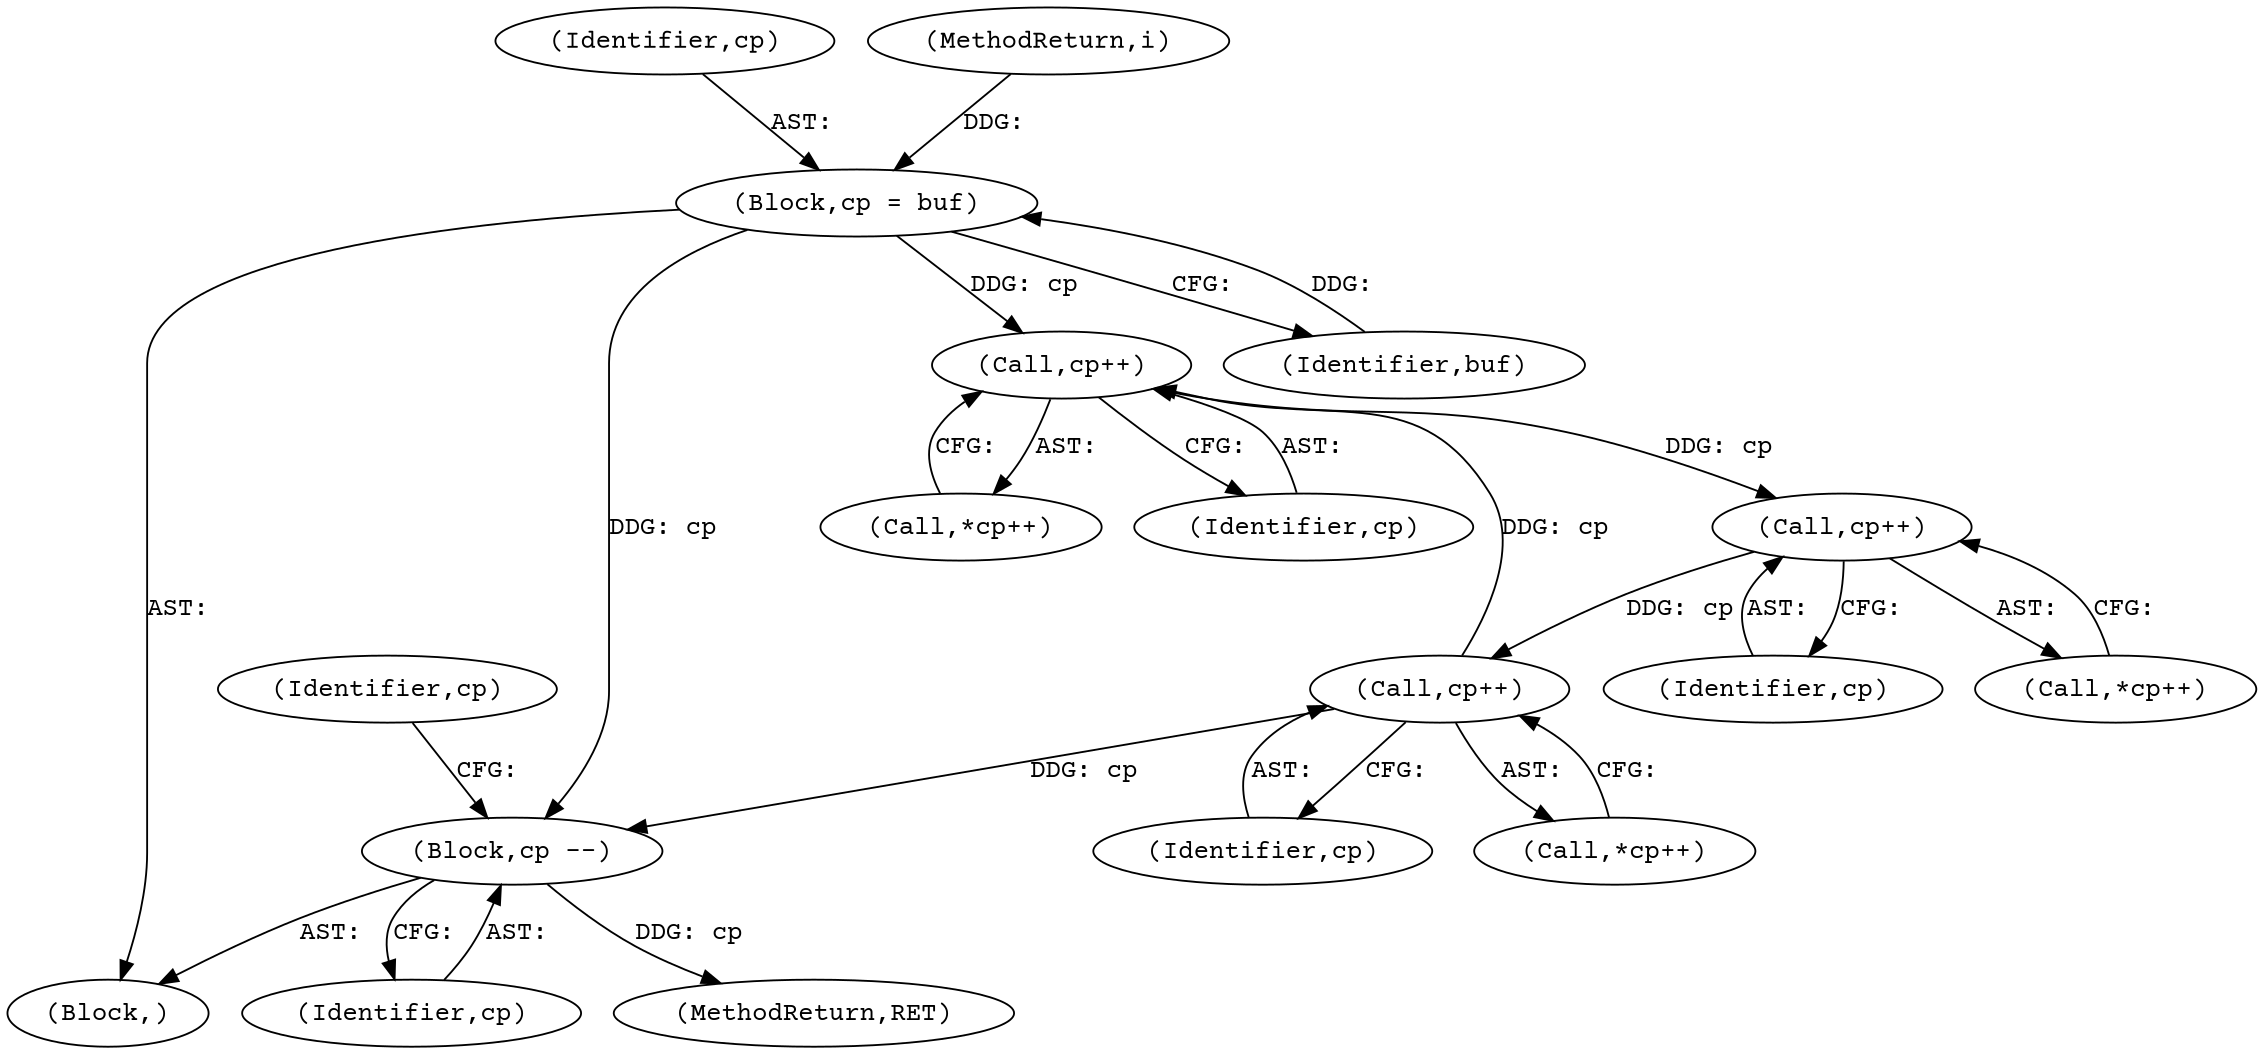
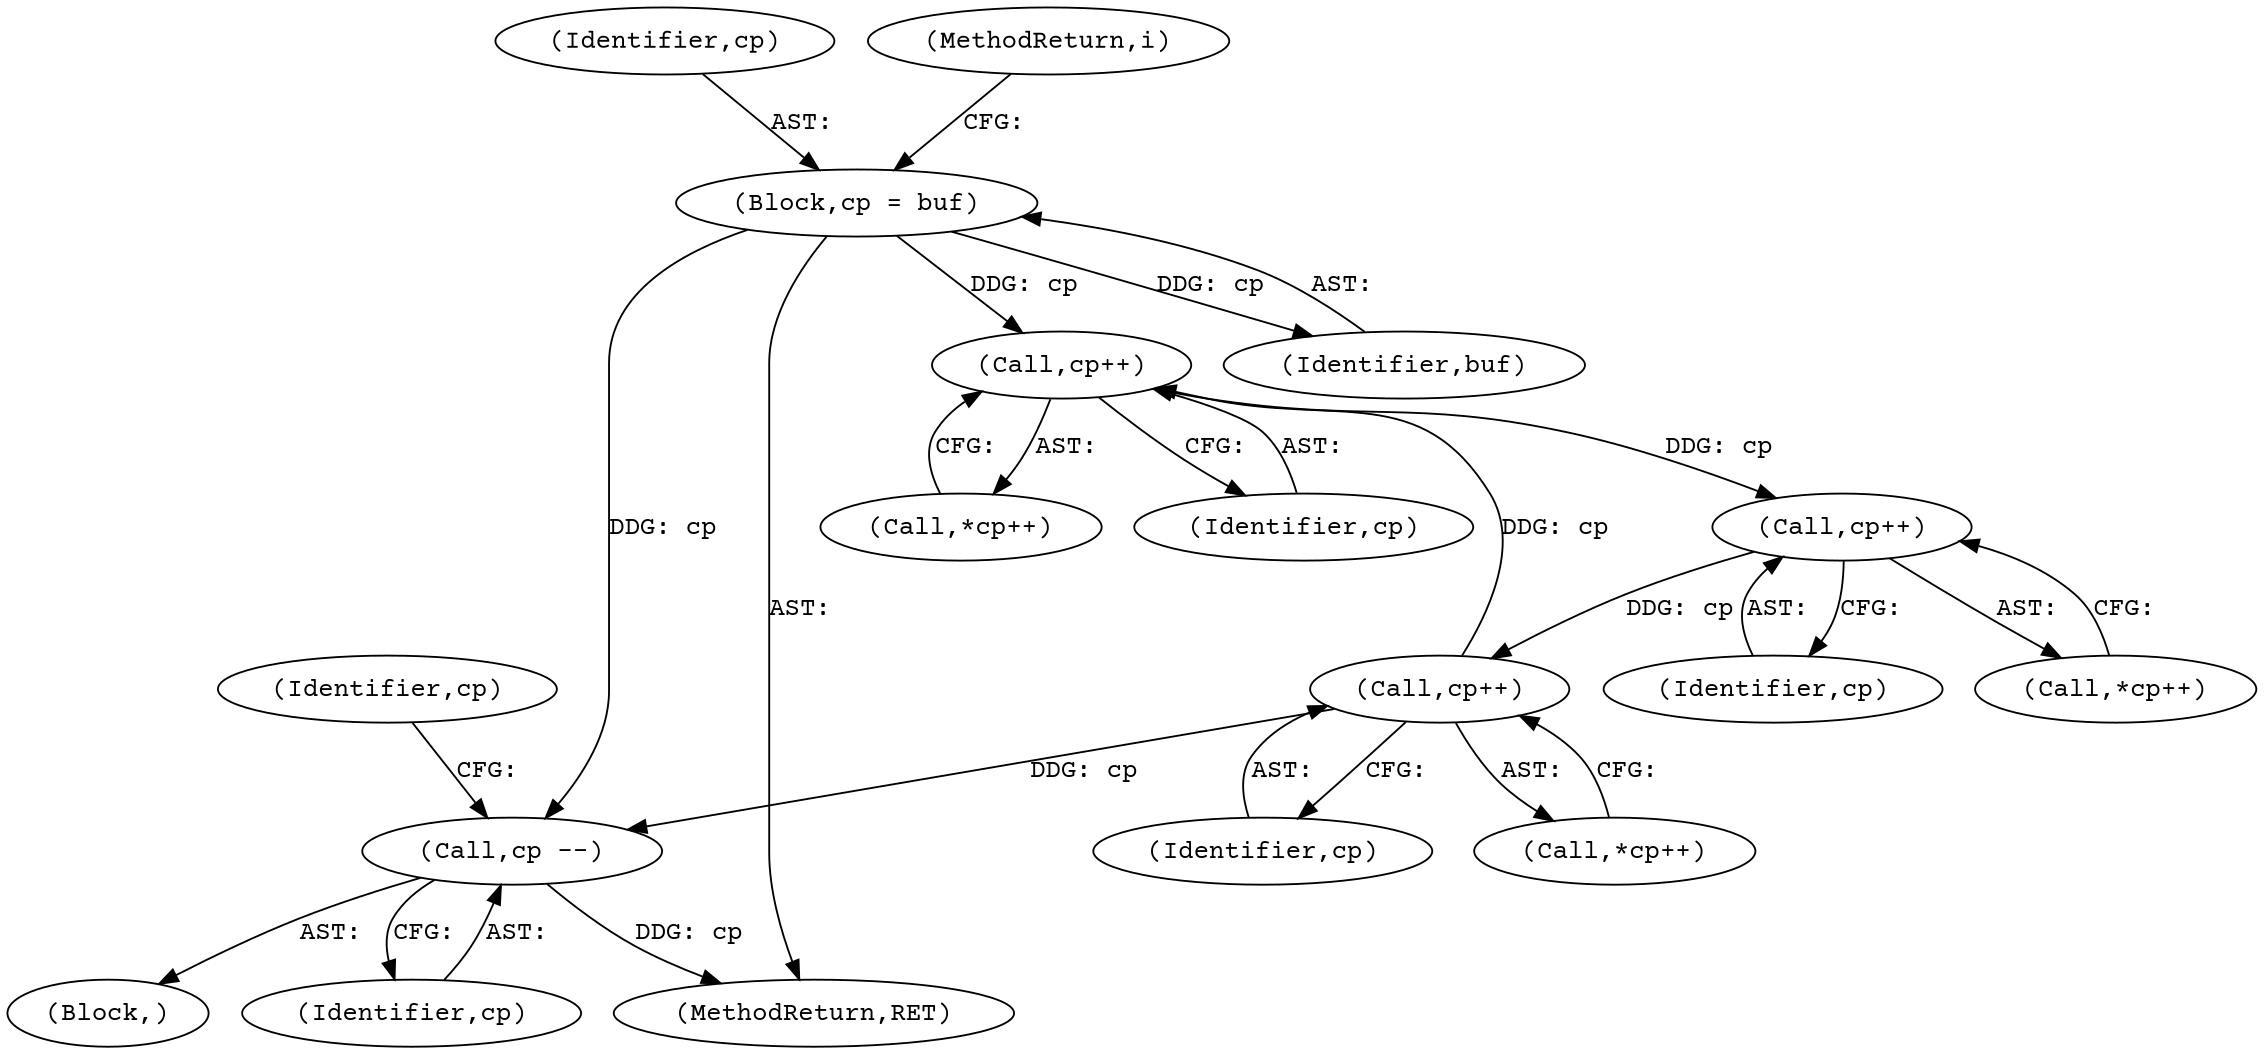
edge "(MethodReturn,i)" -> "(Block,cp = buf)": label "DDG: " -> "CFG: "
edge "(Block,cp = buf)" -> "(Identifier,buf)": label "CFG: " -> "DDG: cp"
edge "(Identifier,buf)" -> "(Block,cp = buf)": label "DDG: " -> "AST: "
edge "(Block,cp = buf)" -> "(Block,)": now "(Block,cp = buf)" -> "(MethodReturn,RET)"
node "(Block,cp --)": label "(Block,cp --)" -> "(Call,cp --)"
